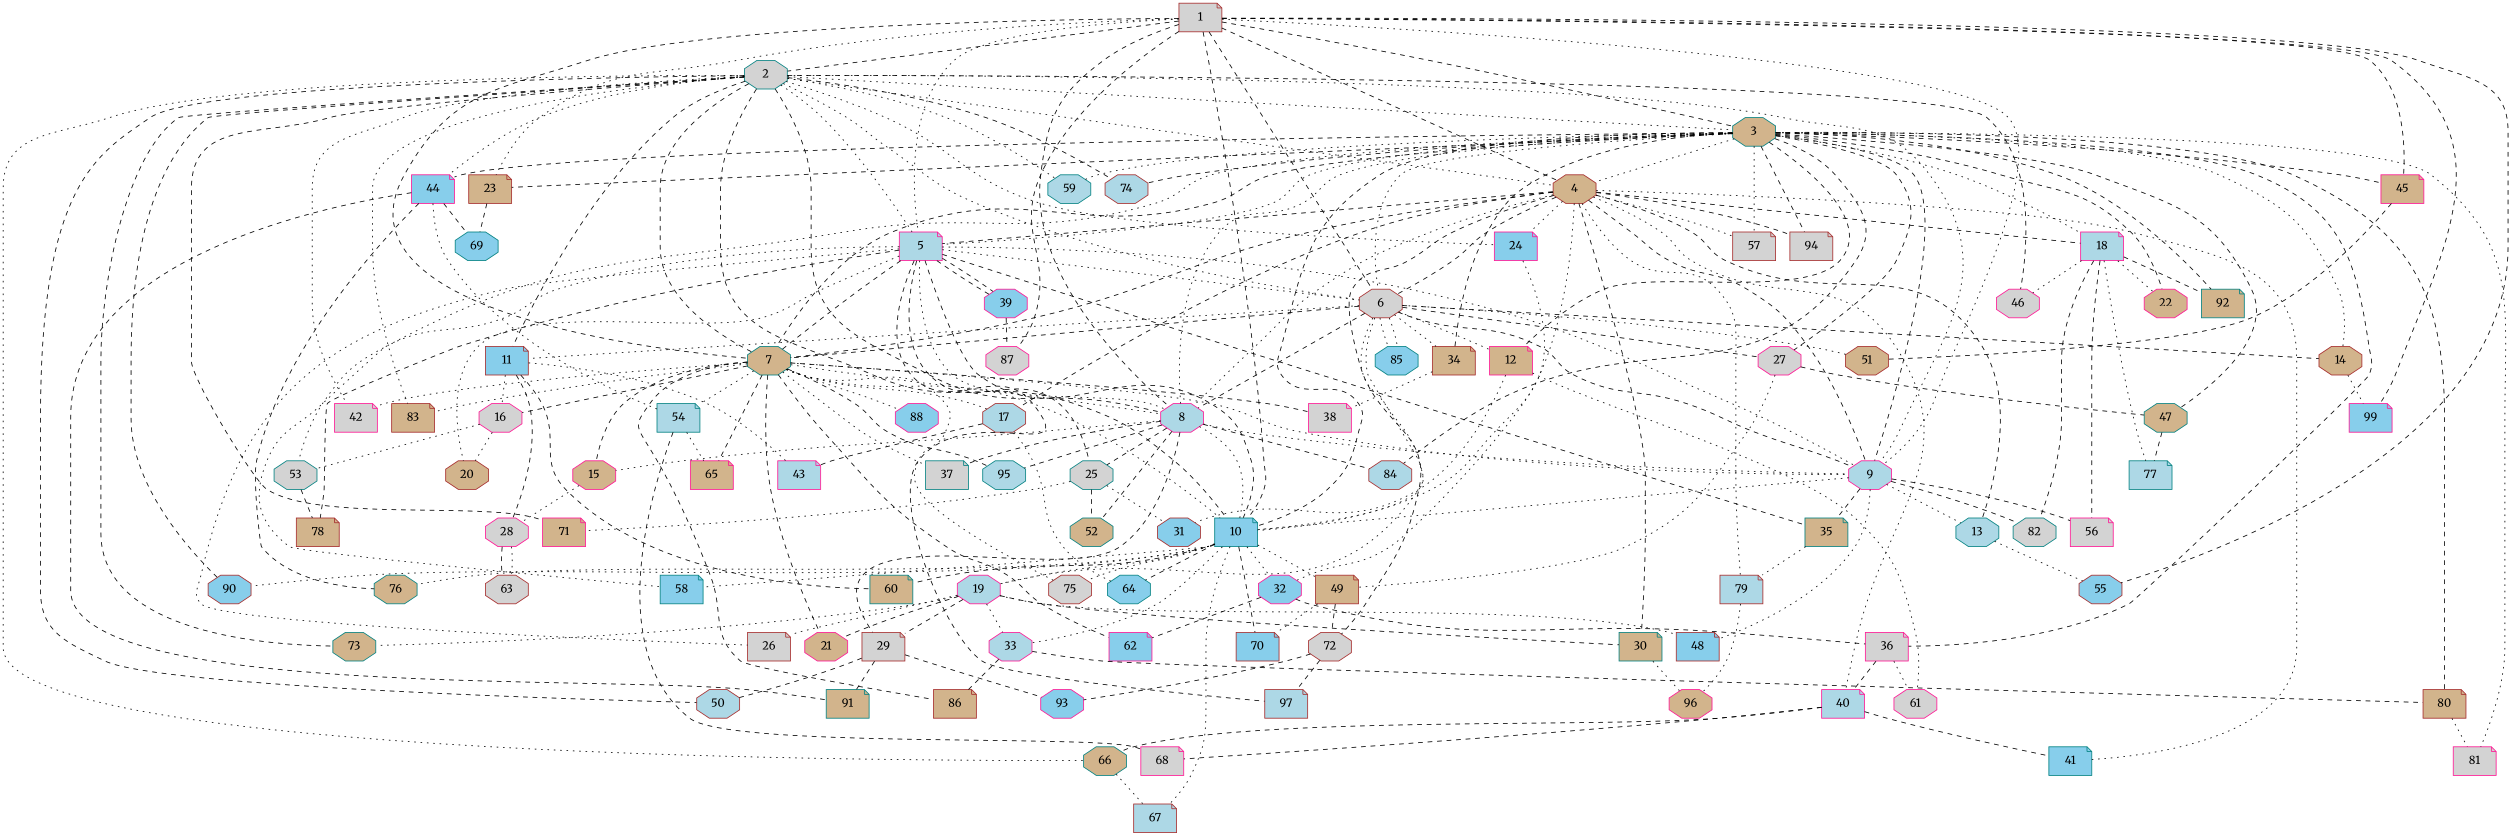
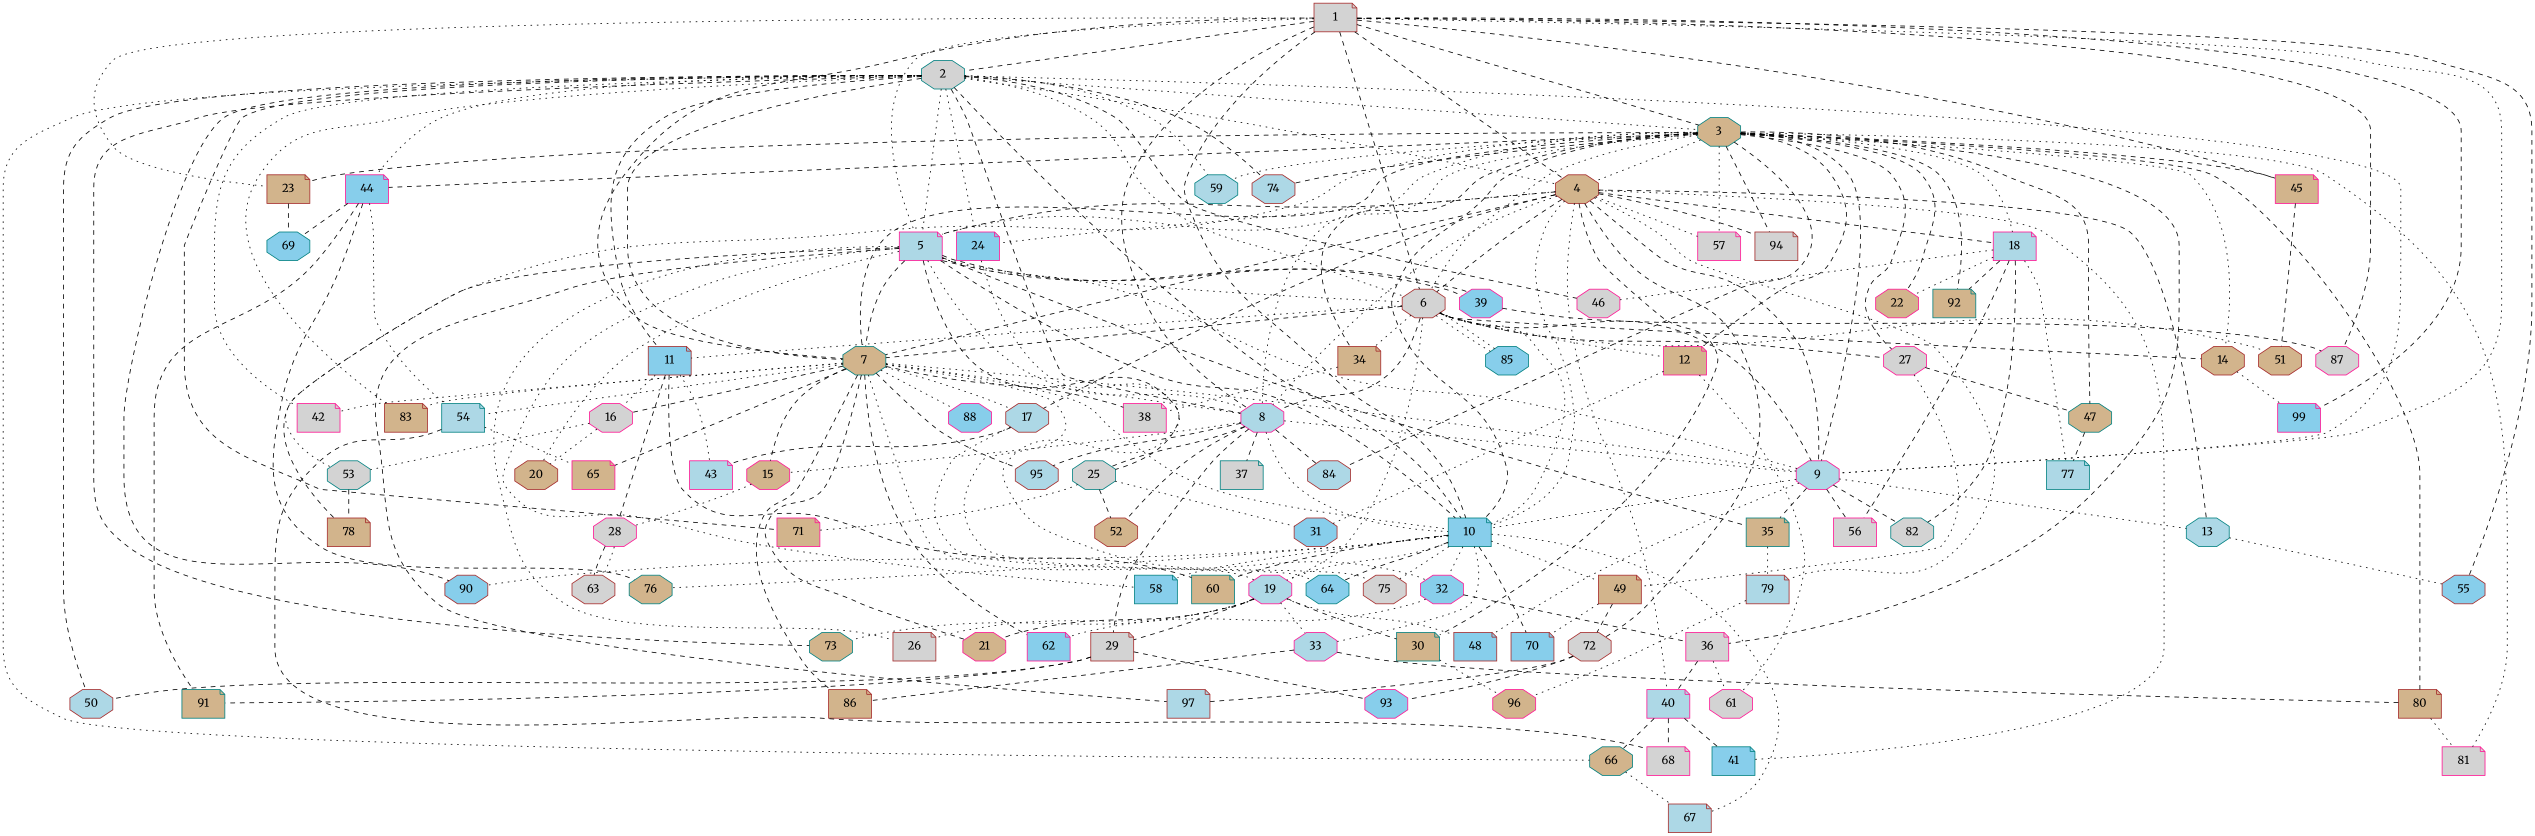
node "57": color brown -> deeppink
edge "7" -- "37": now "7" -- "19"
node "95": color teal -> brown
node "52": color teal -> brown
edge "32" -- "62": style dashed -> dotted
